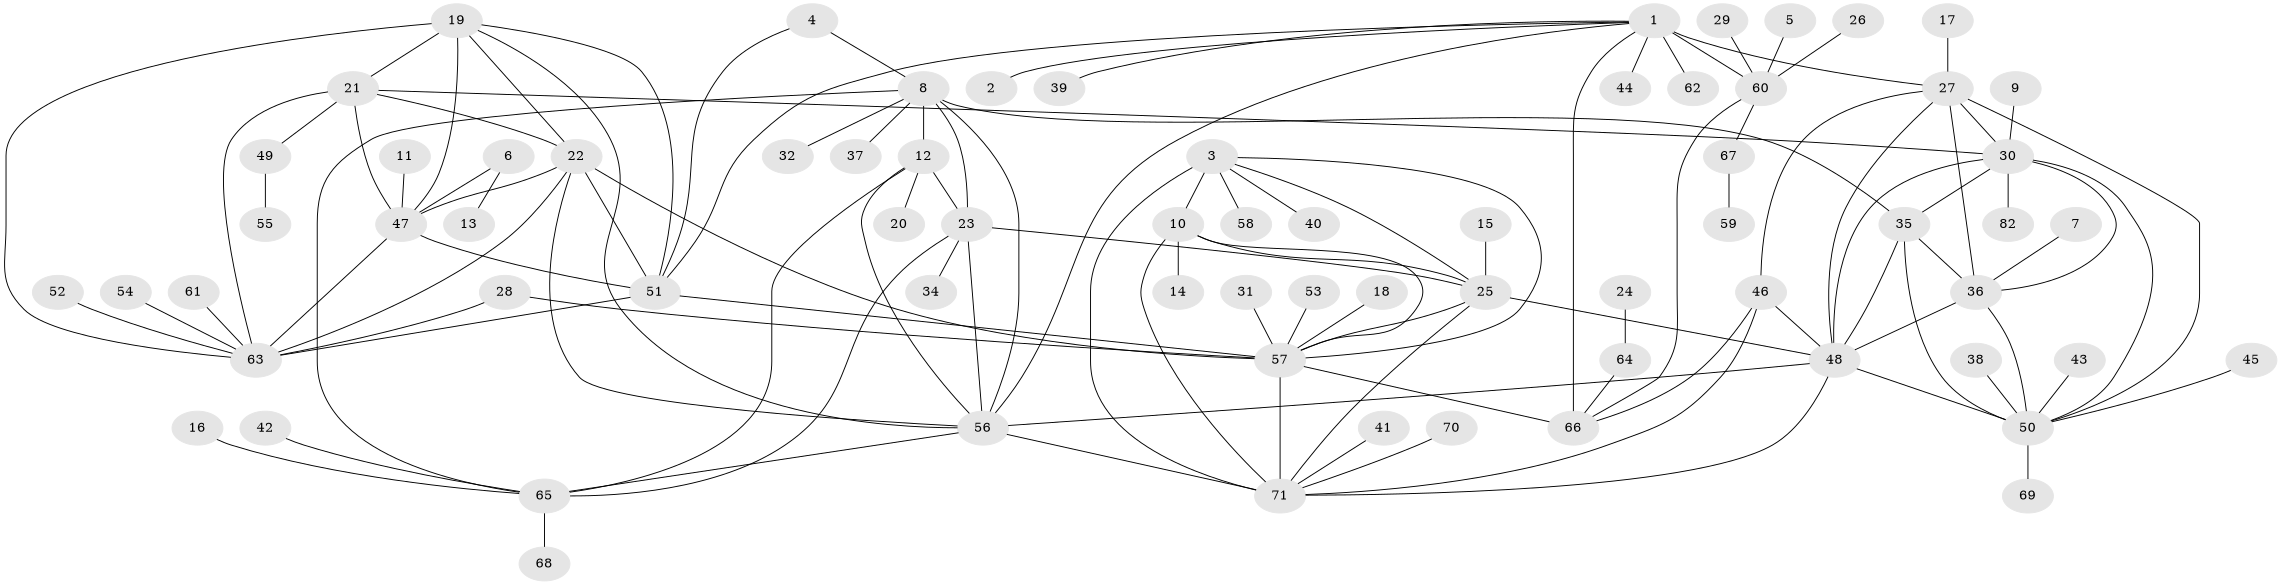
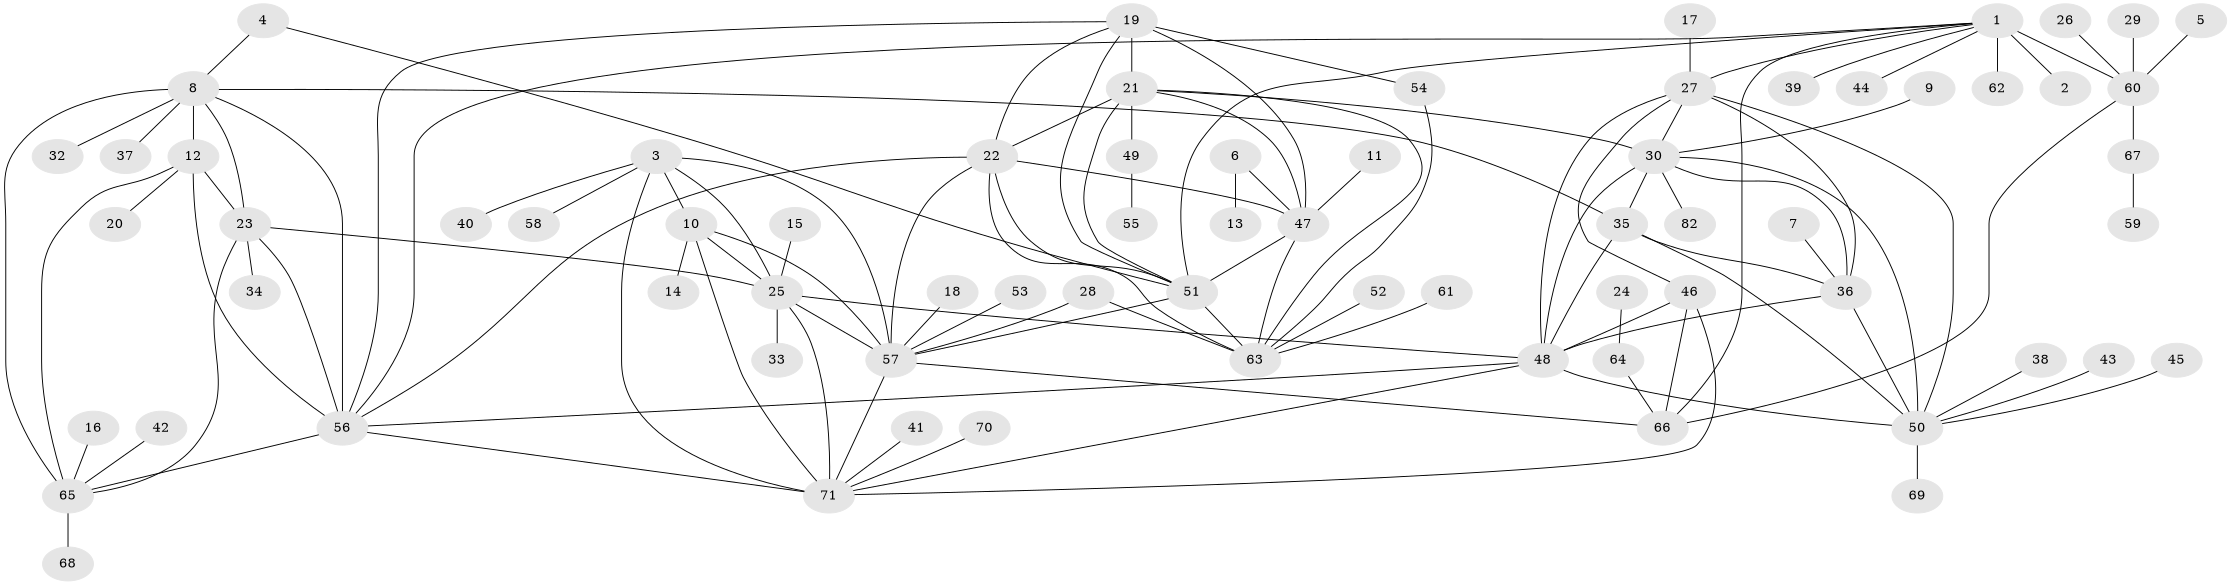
edge "19" -- "63": now "19" -- "54"
edge "21" -- "51": added
node "31": removed
node "33": added
